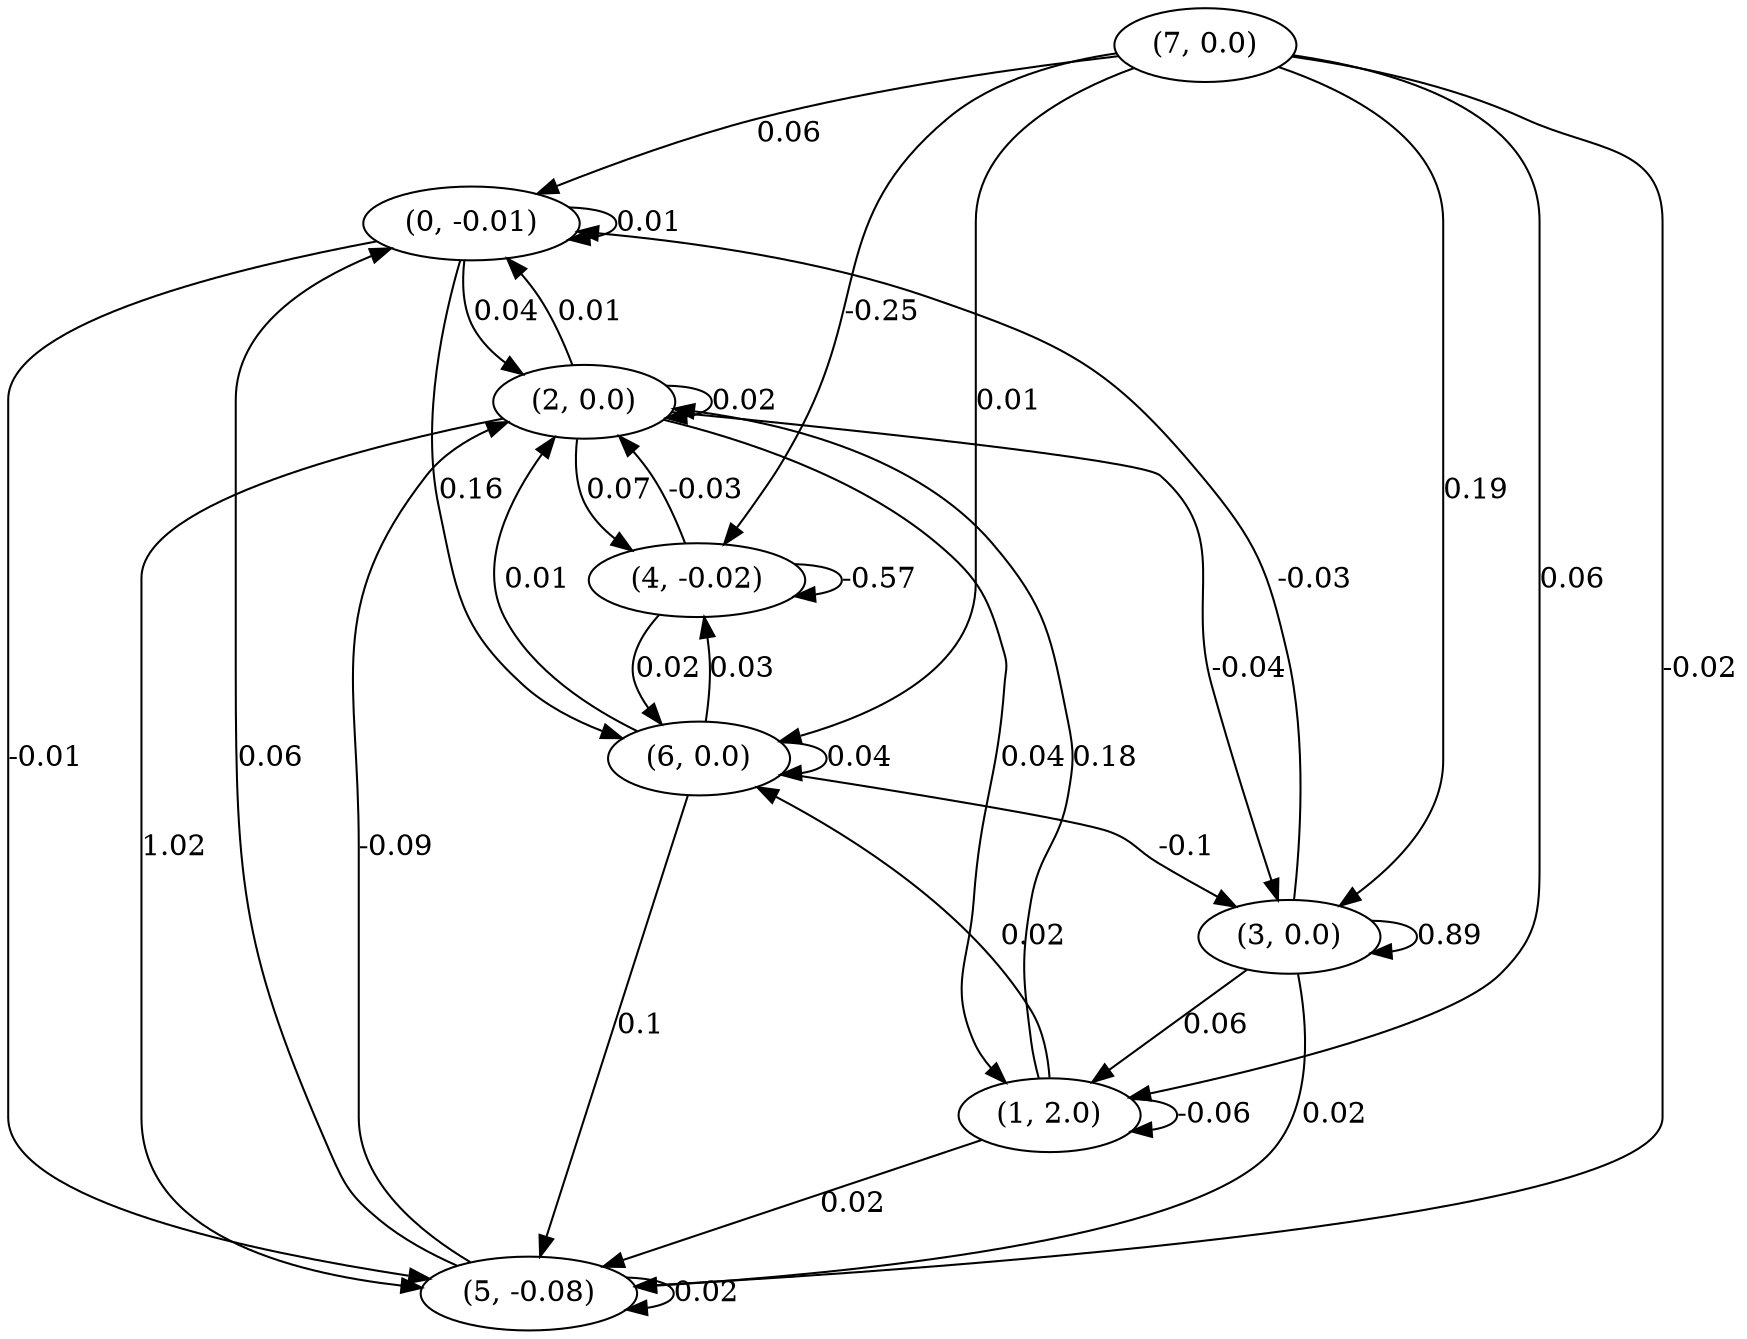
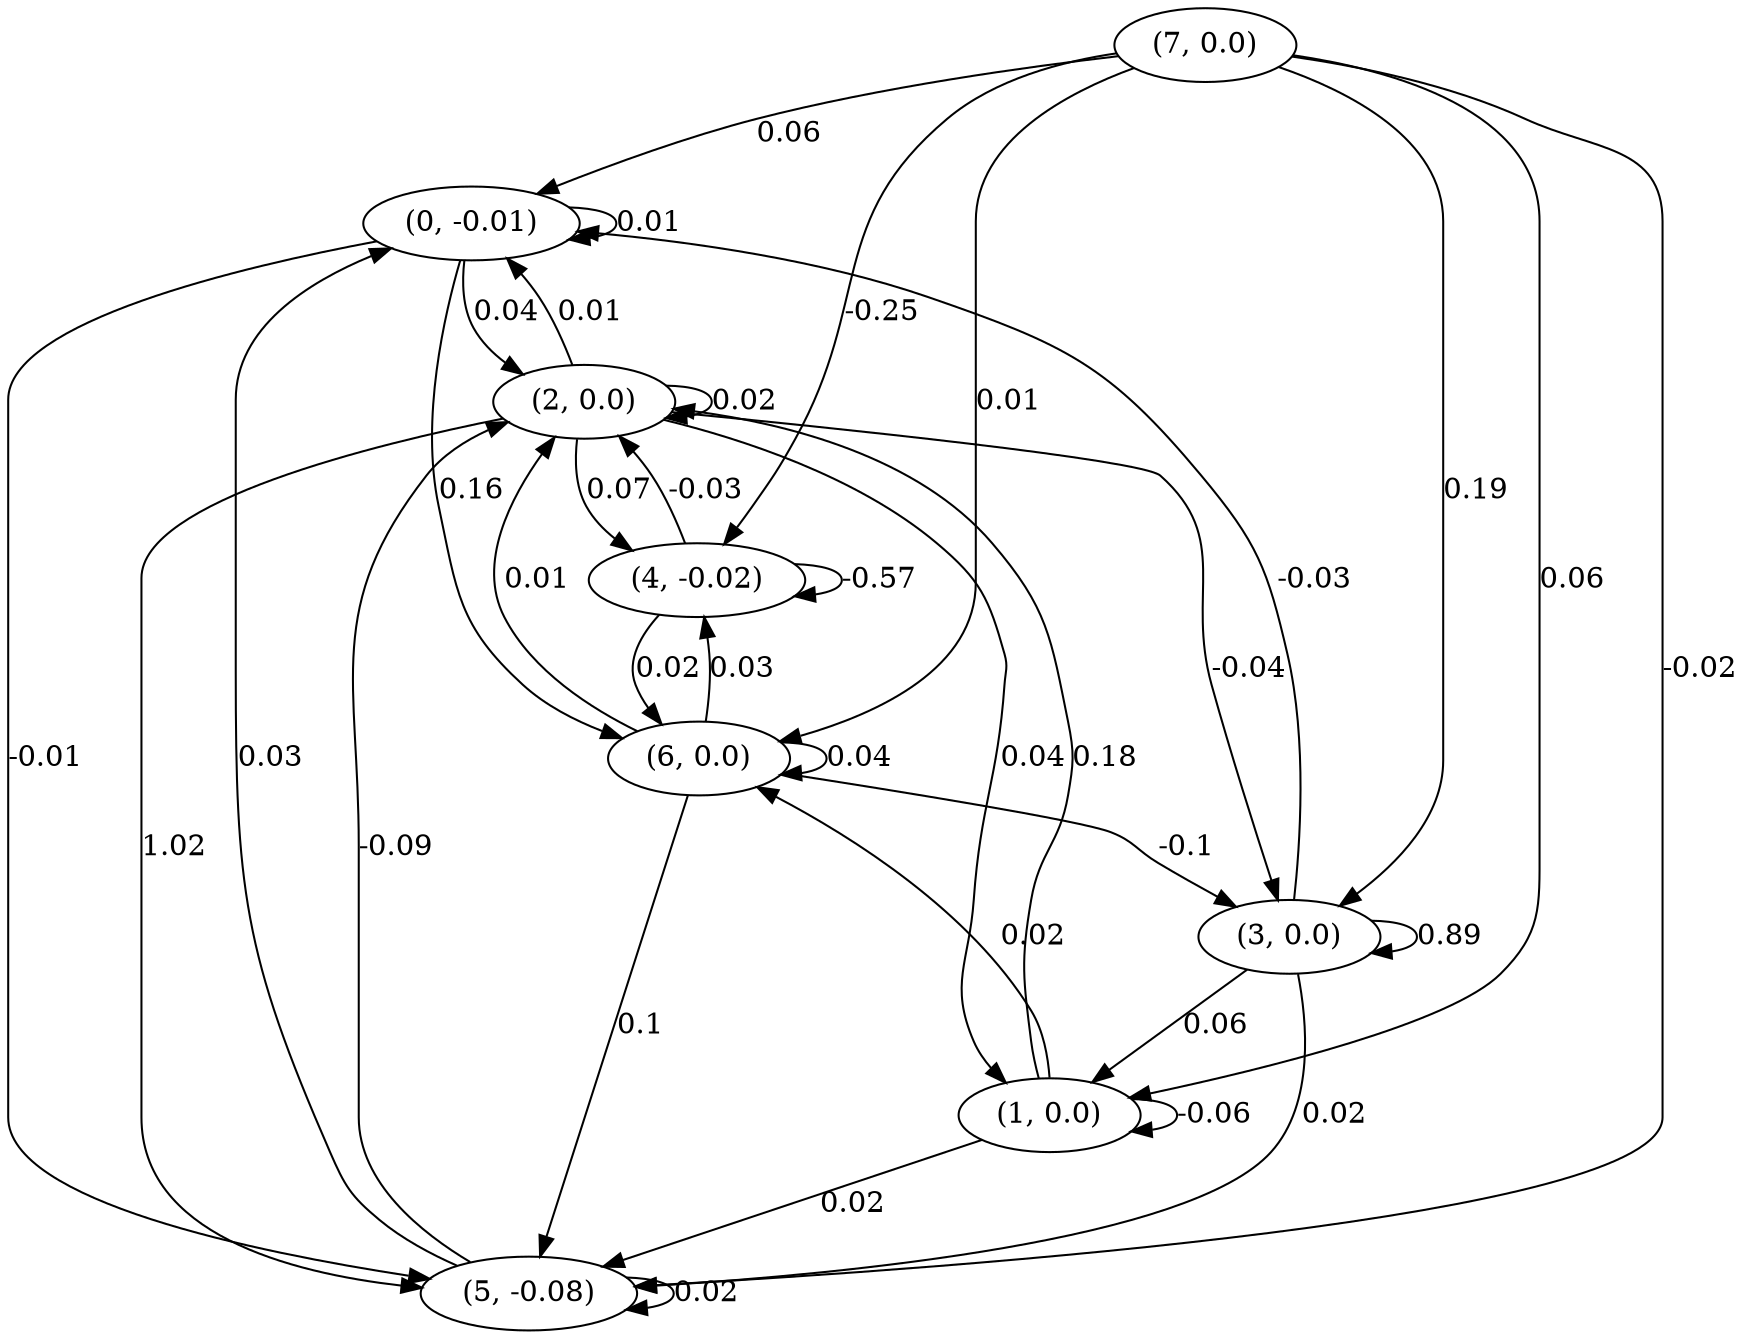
edge "(5, -0.08)" -> "(0, -0.01)": label "0.06" -> "0.03"
node "(1, 2.0)": label "(1, 2.0)" -> "(1, 0.0)"
